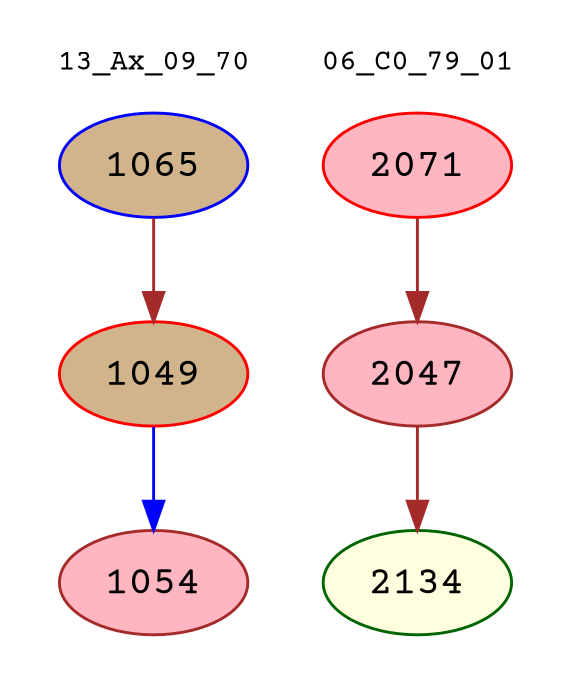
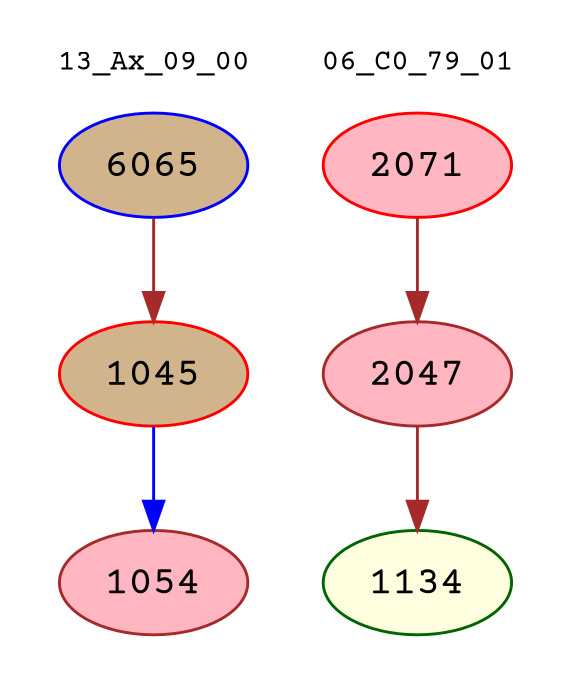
cluster "13_Ax_09_70": label "13_Ax_09_70" -> "13_Ax_09_00"
node "1065": label "1065" -> "6065"
node "1049": label "1049" -> "1045"
node "2134": label "2134" -> "1134"
